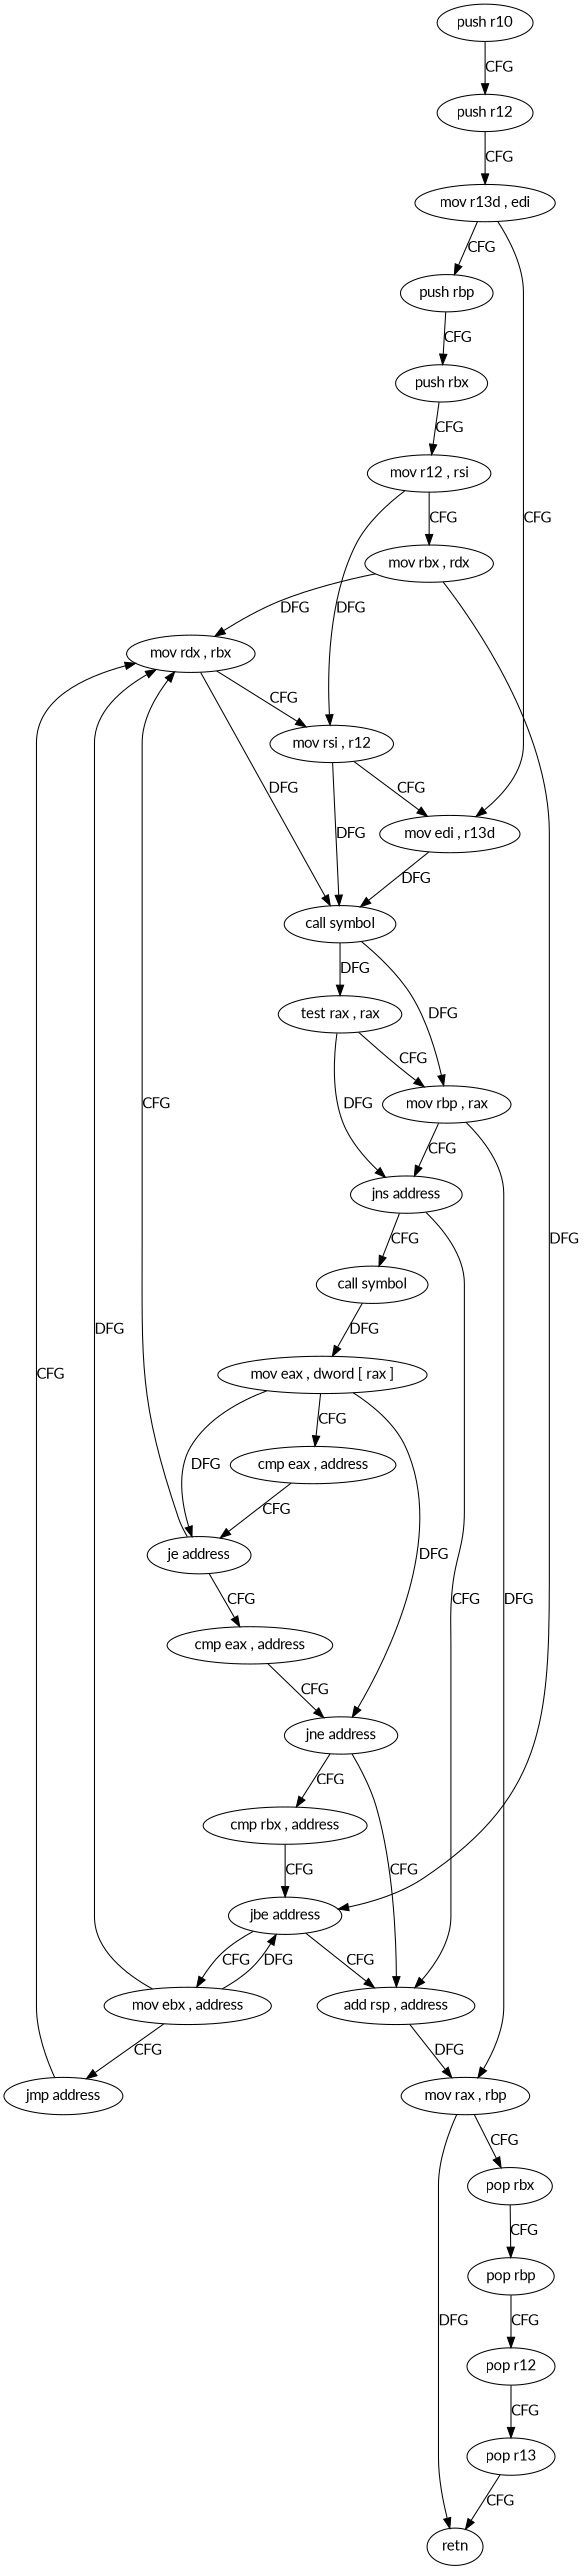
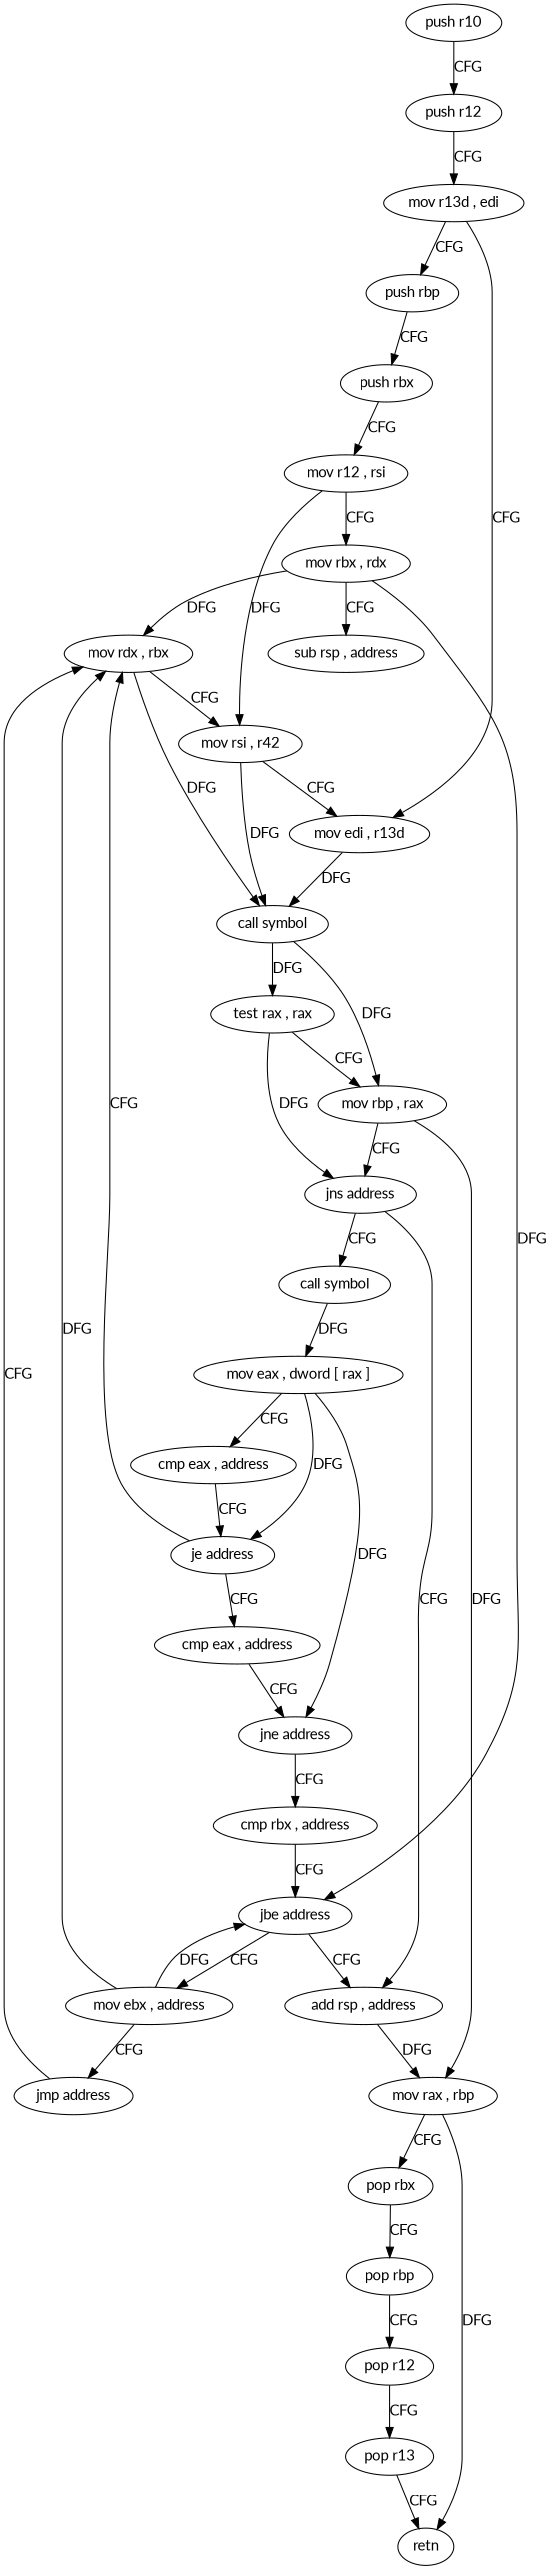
node "sub rsp , address": added
node "mov rsi , r12": label "mov rsi , r12" -> "mov rsi , r42"
edge "jne address" -> "add rsp , address": removed, label "CFG"
